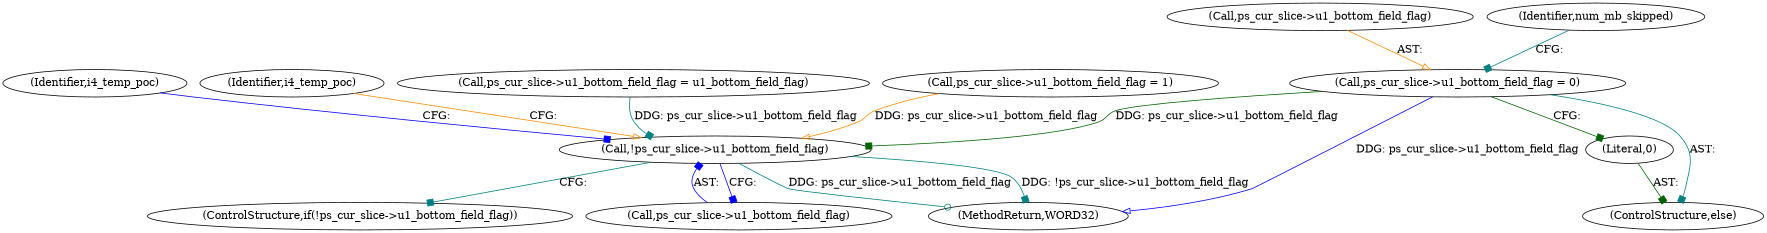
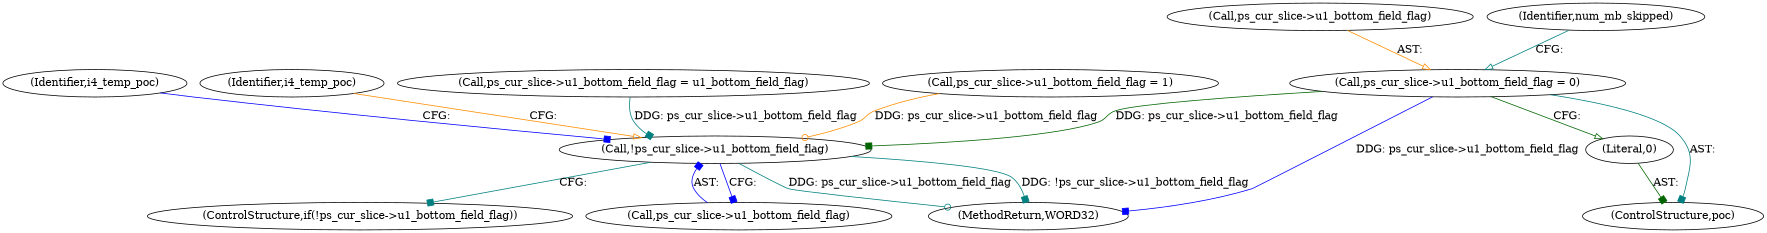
edge "(Identifier,num_mb_skipped)" -> "(Call,ps_cur_slice->u1_bottom_field_flag = 0)": arrowhead box -> onormal
edge "(Call,ps_cur_slice->u1_bottom_field_flag = 1)" -> "(Call,!ps_cur_slice->u1_bottom_field_flag)": arrowhead onormal -> odot
edge "(Call,ps_cur_slice->u1_bottom_field_flag = 0)" -> "(Literal,0)": arrowhead box -> onormal
edge "(Call,ps_cur_slice->u1_bottom_field_flag = 0)" -> "(MethodReturn,WORD32)": arrowhead onormal -> box
node "(ControlStructure,else)": label "(ControlStructure,else)" -> "(ControlStructure,poc)"
